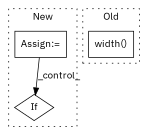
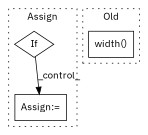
cluster "New": label "New" -> "Assign"
edge "Assign:=" -> "If": reversed
